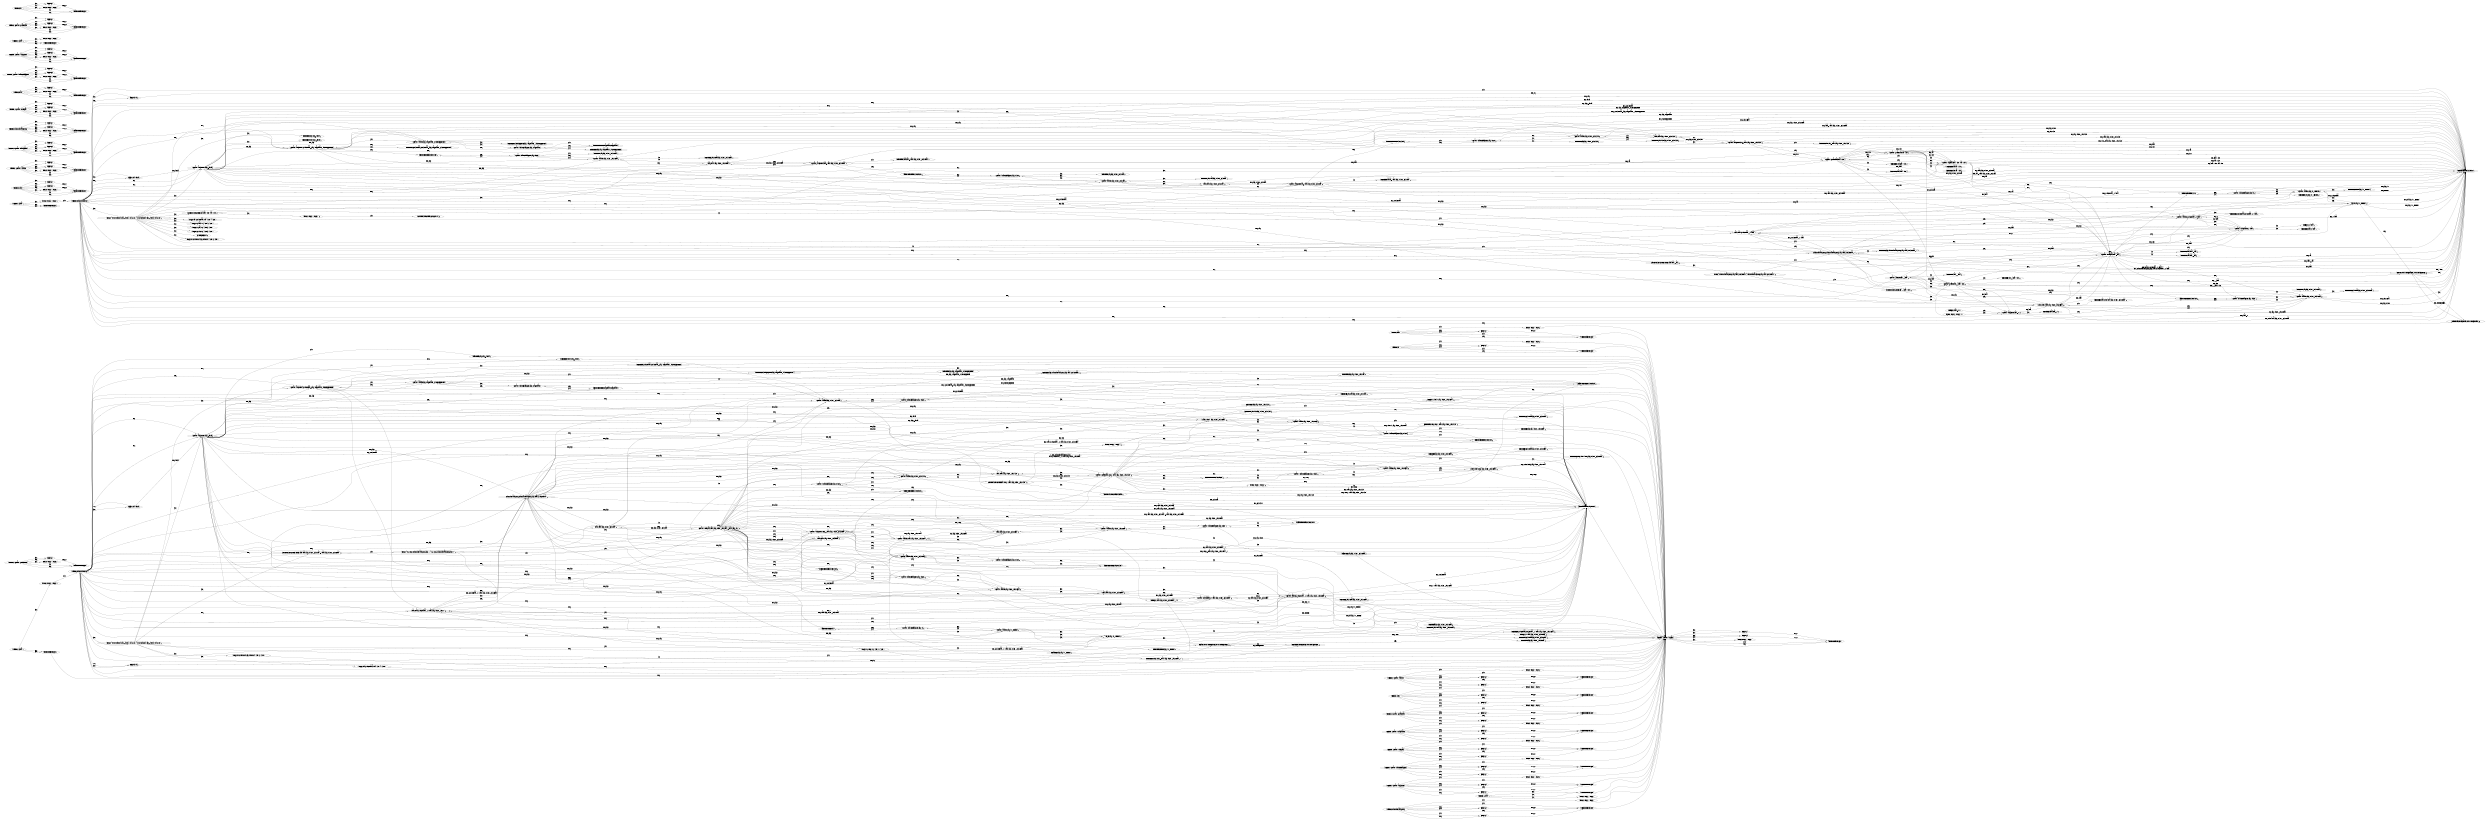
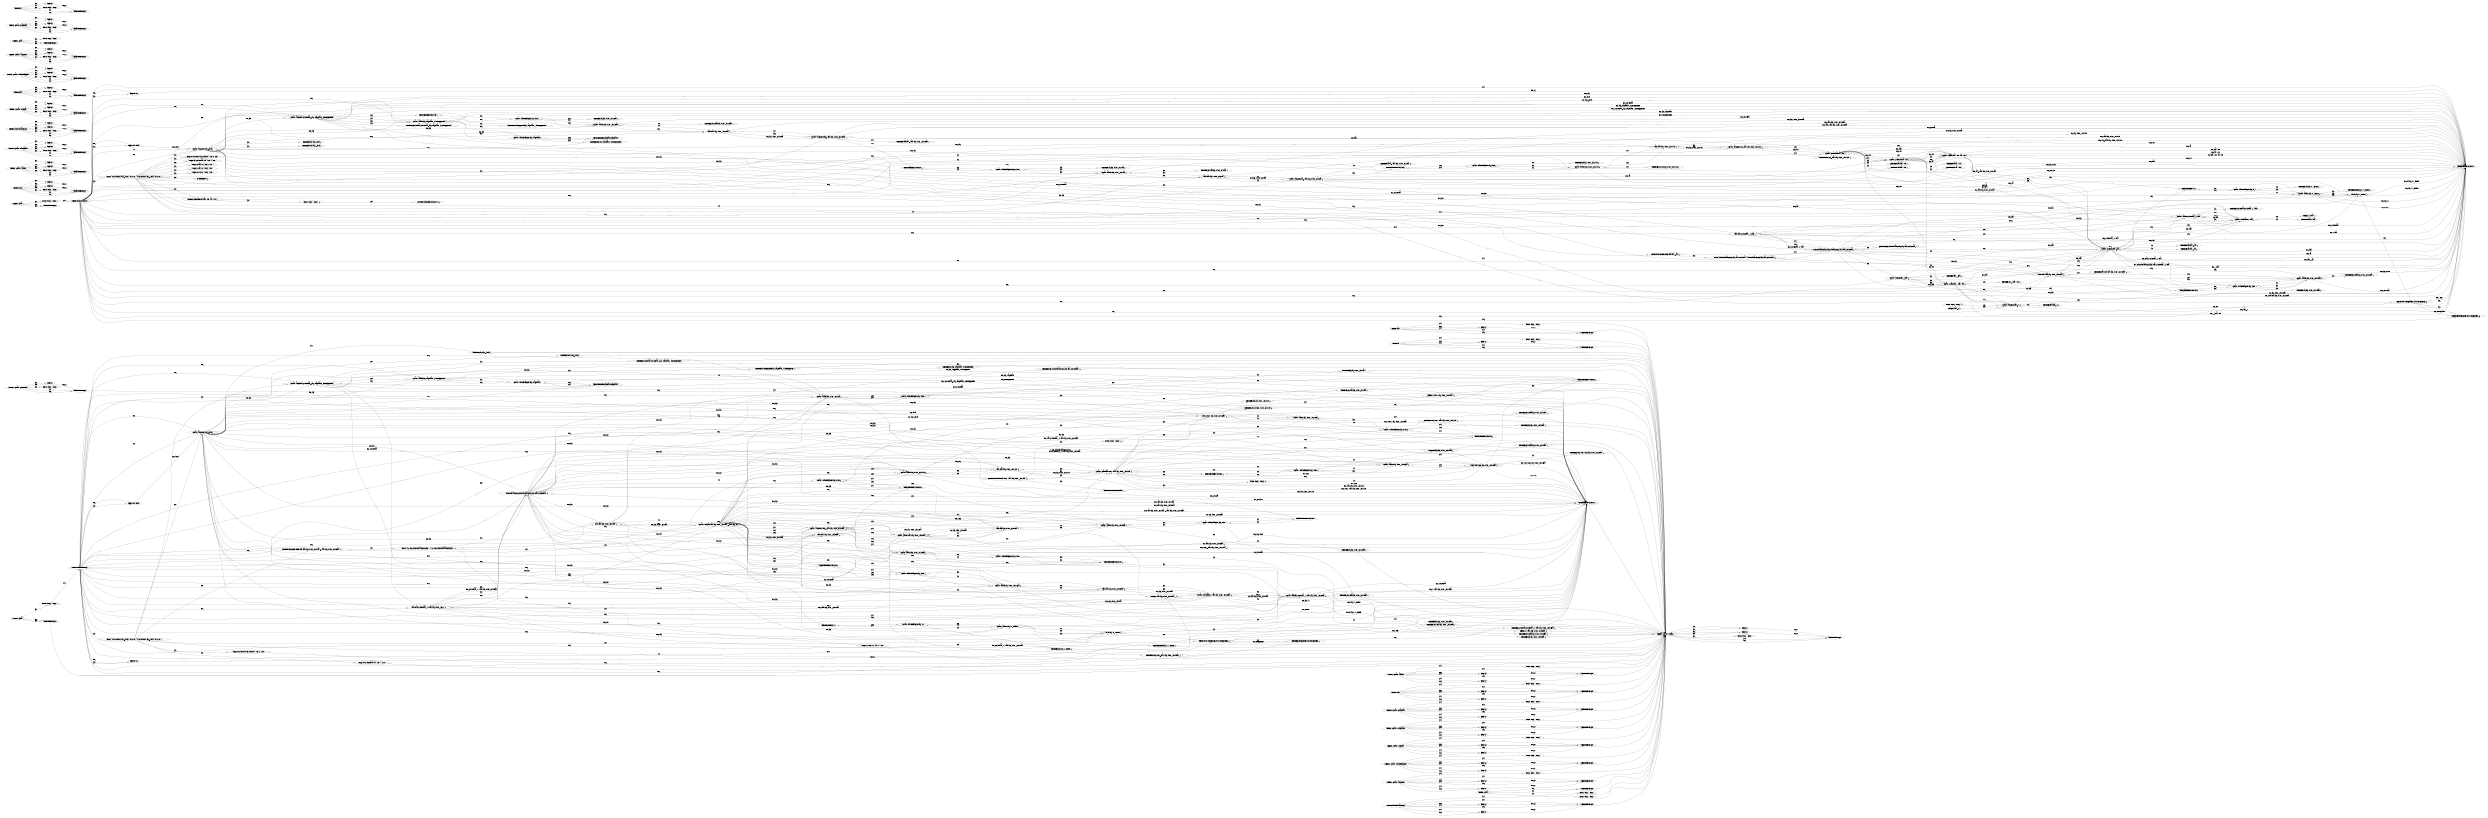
node "(CONTROL_STRUCTURE,IF,if (++head > size))": removed
